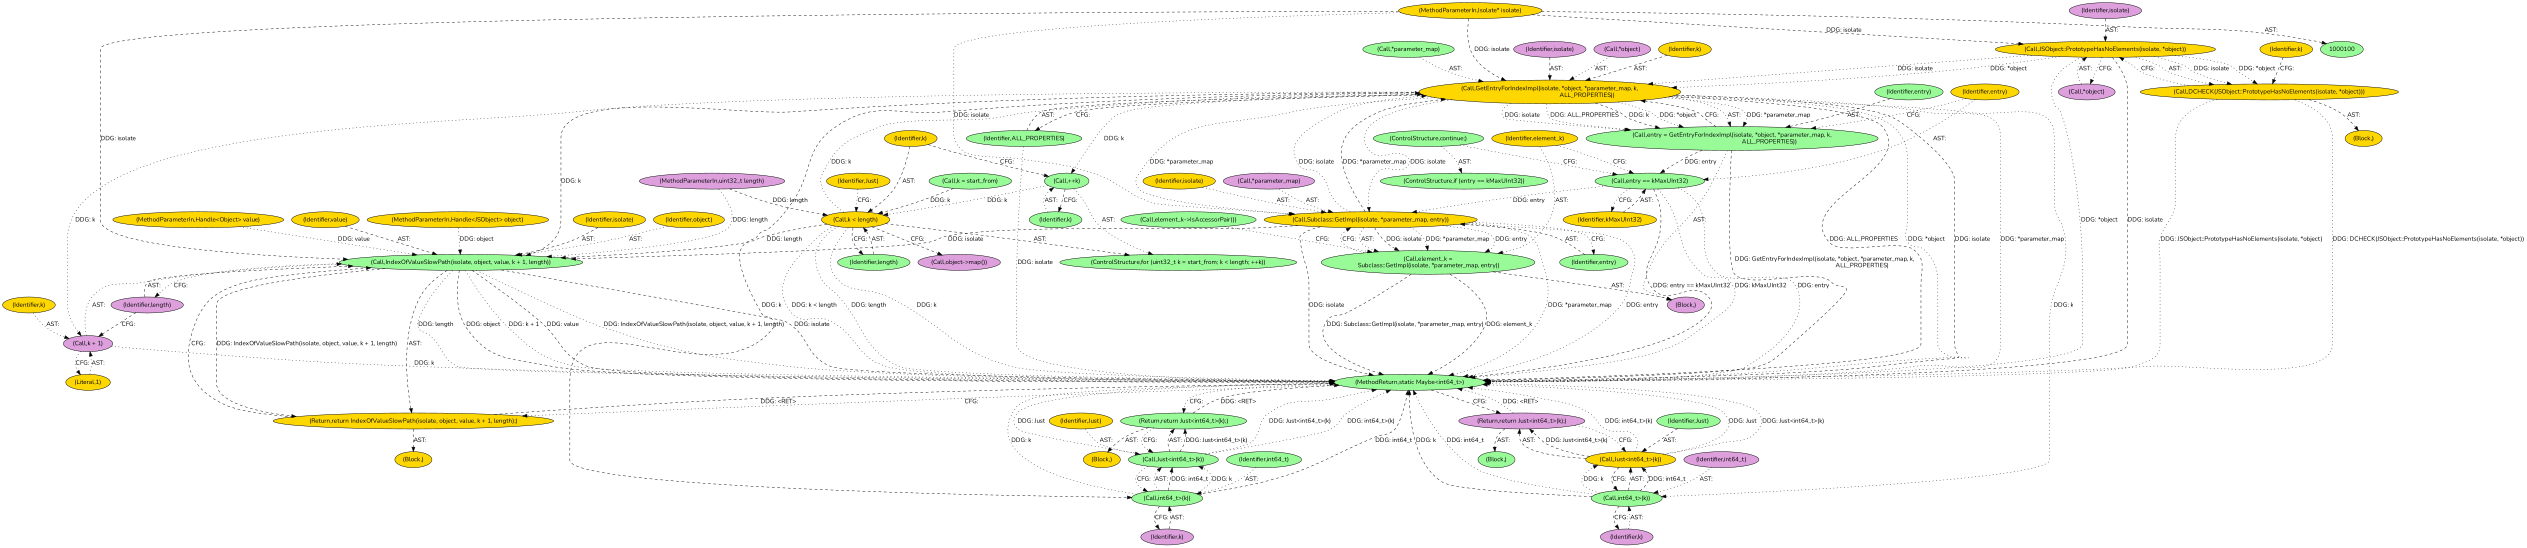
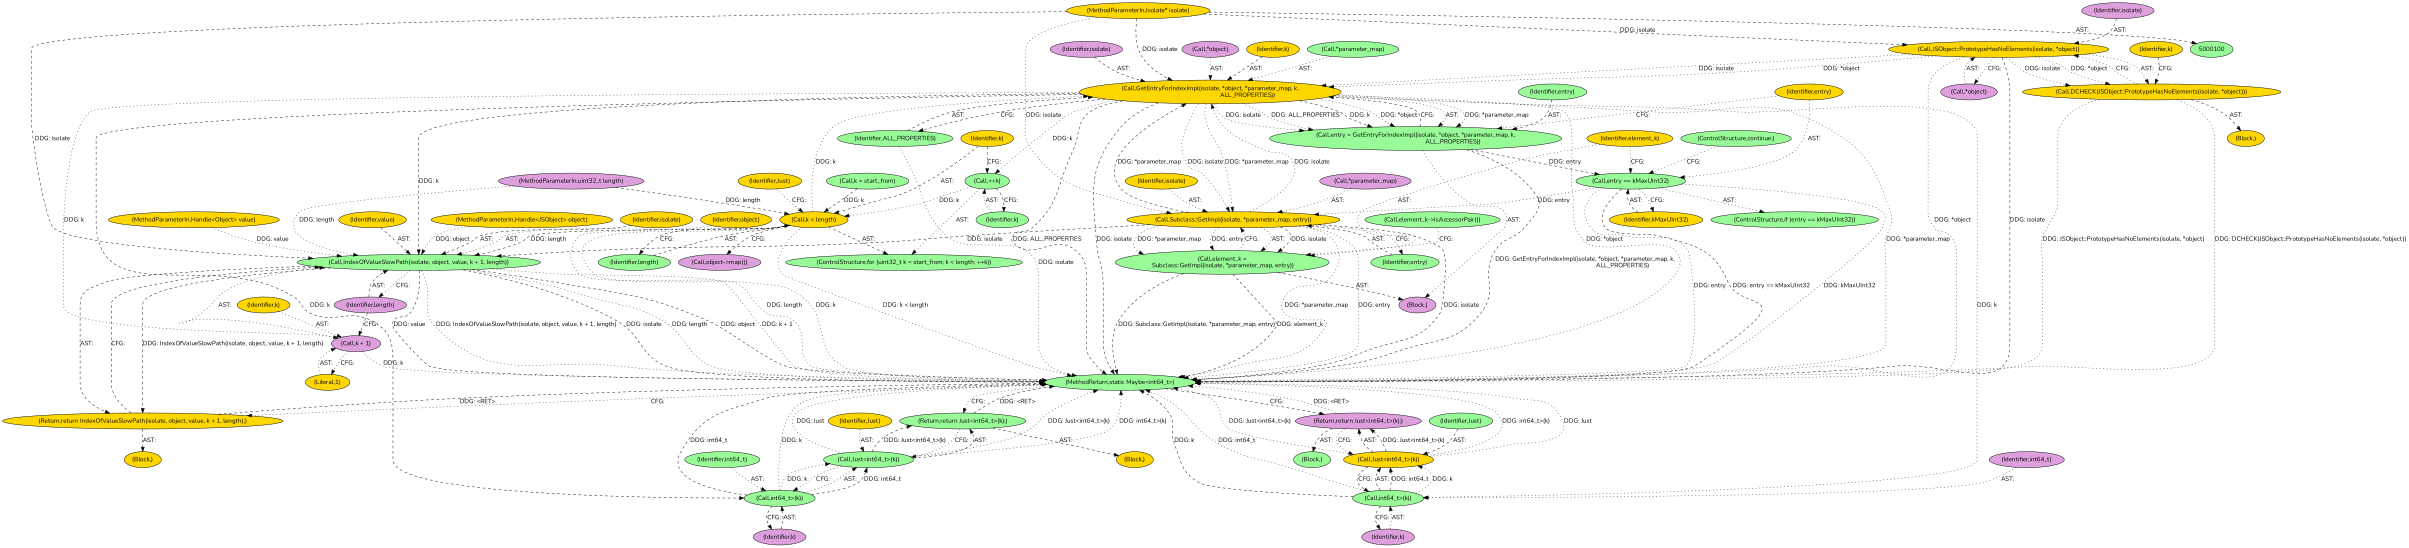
node "1000100": label "1000100" -> "5000100"
edge "(ControlStructure,continue;)" -> "(ControlStructure,if (entry == kMaxUInt32))": now "(Call,entry == kMaxUInt32)" -> "(ControlStructure,if (entry == kMaxUInt32))"
